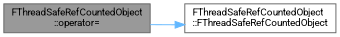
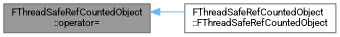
edge "FThreadSafeRefCountedObject ::operator=" -> "FThreadSafeRefCountedObject ::FThreadSafeRefCountedObject": reversed
